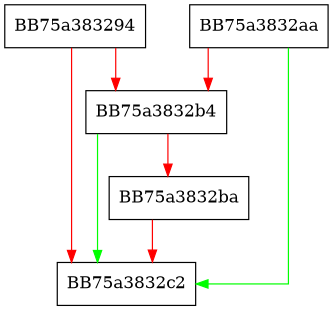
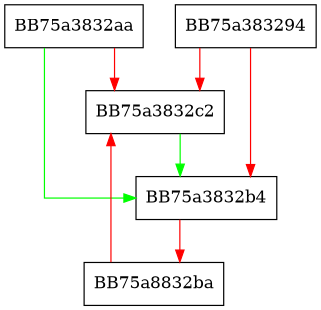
edge "BB75a3832aa" -> "BB75a3832b4": color red -> green
edge "BB75a3832b4" -> "BB75a3832c2": reversed
node "BB75a3832ba": label "BB75a3832ba" -> "BB75a8832ba"
edge "BB75a3832aa" -> "BB75a3832c2": color green -> red
